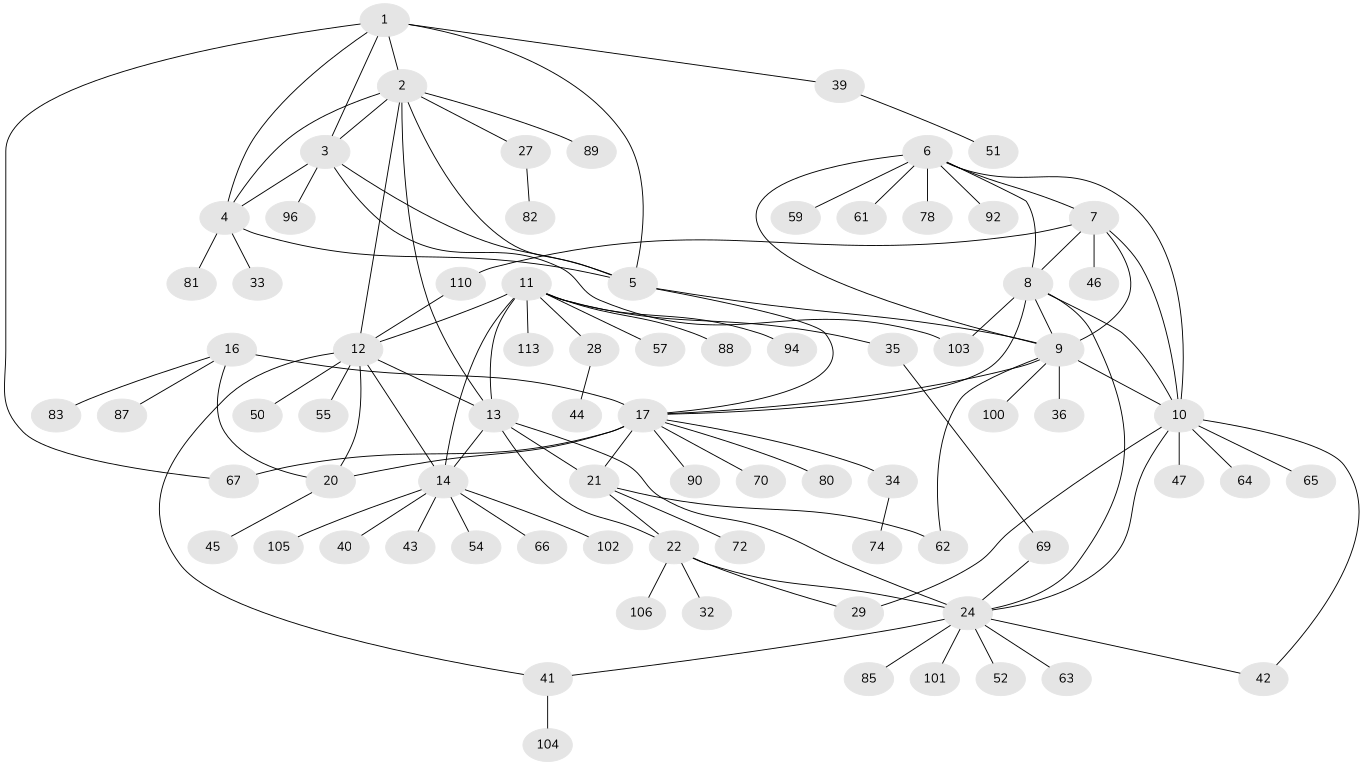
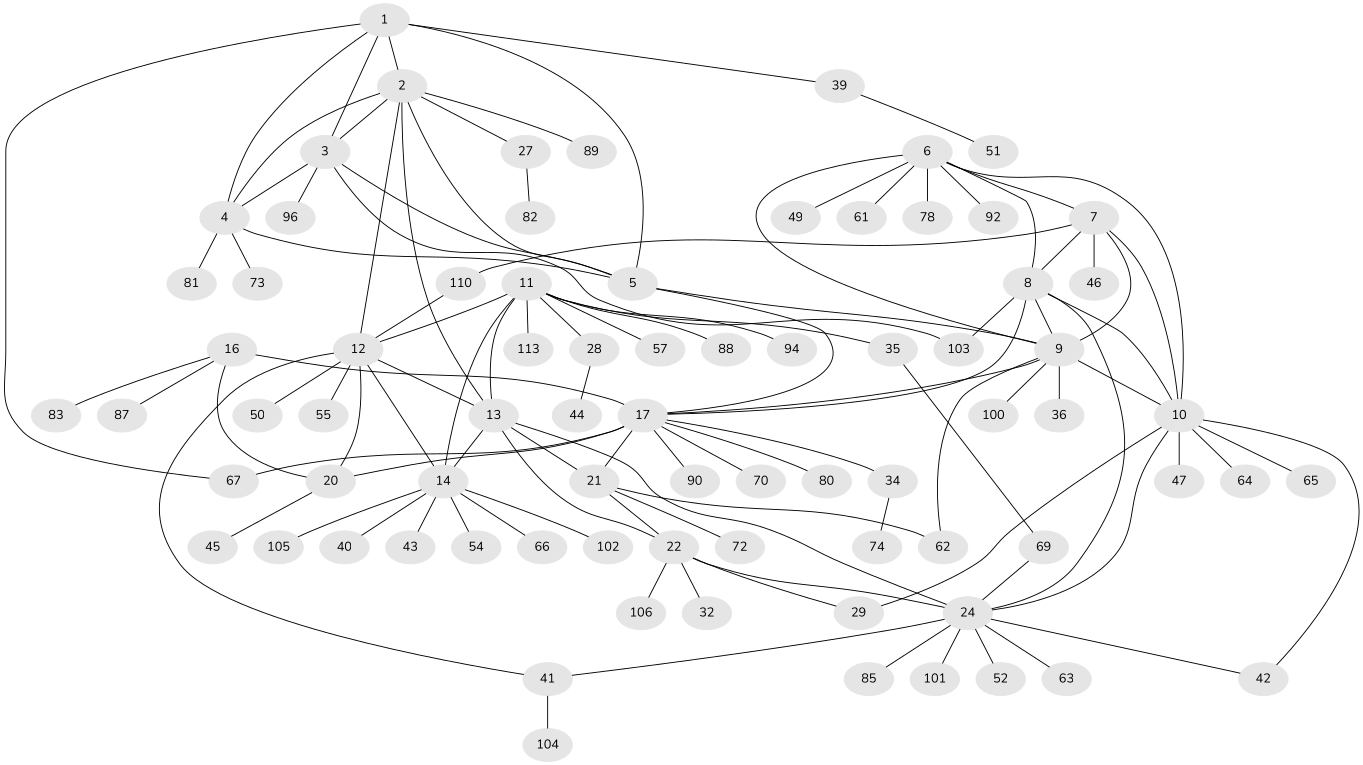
node "59": label "59" -> "49"
node "33": label "33" -> "73"
